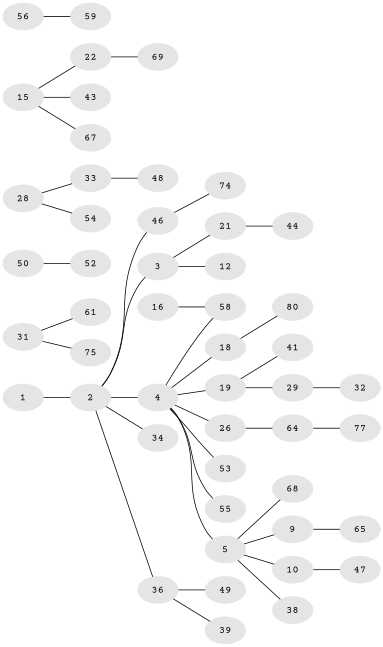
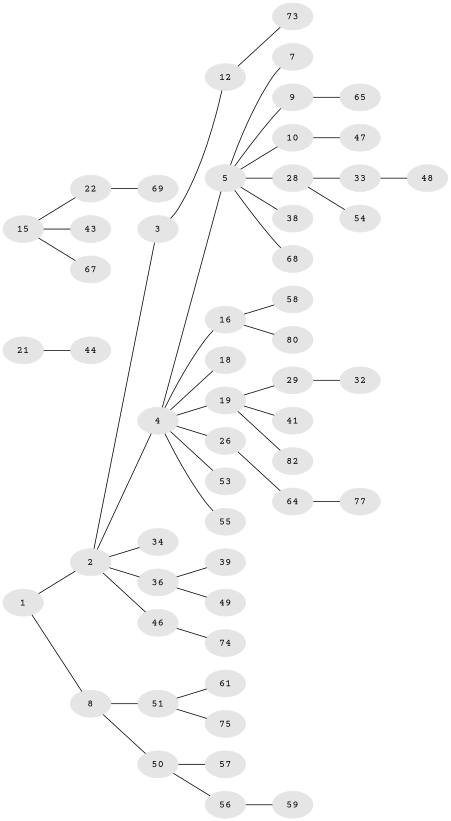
node "73": added
node "7": added
edge "5" -- "28": added
edge "21" -- "3": removed
node "52": label "52" -> "57"
edge "80" -- "18": now "80" -- "16"
node "31": label "31" -> "51"
edge "58" -- "4": now "16" -- "4"
node "82": added
node "8": added
edge "50" -- "56": added
